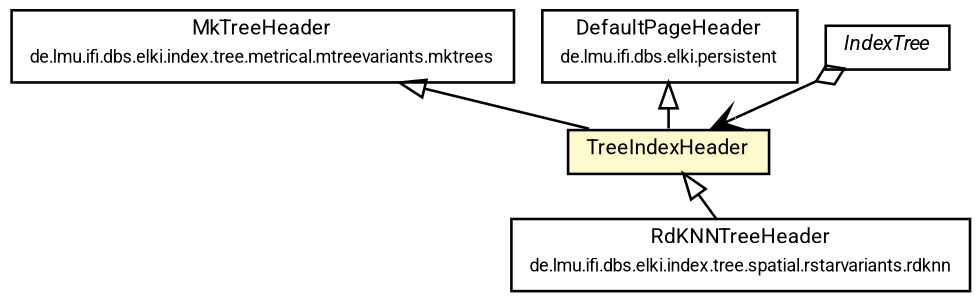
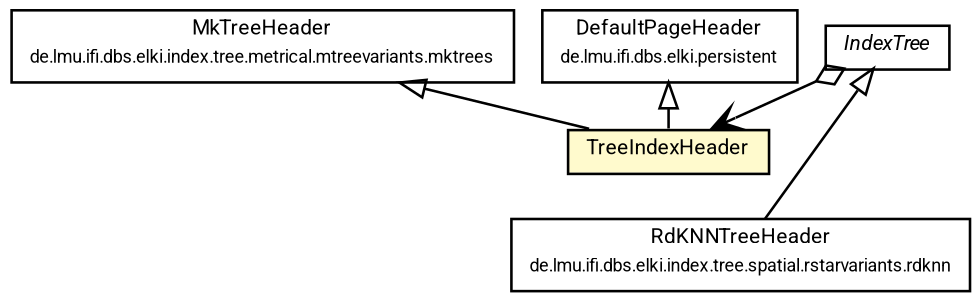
edge "RdKNNTreeHeader" -> "TreeIndexHeader": now "RdKNNTreeHeader" -> "IndexTree"
